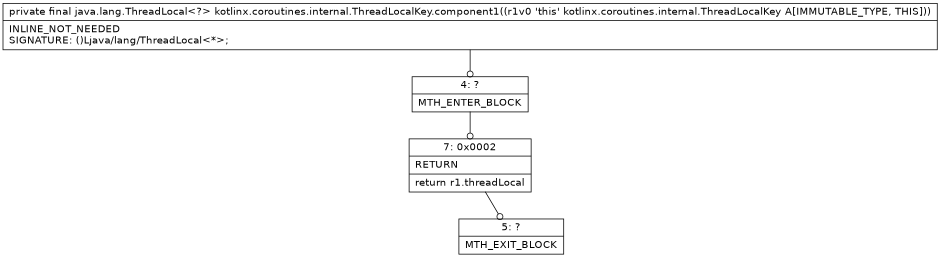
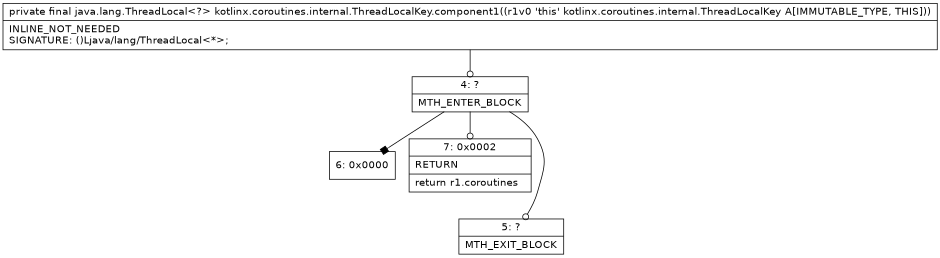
node "6: 0x0000": added
node "7: 0x0002": text "return r1.threadLocal" -> "return r1.coroutines"
edge "7: 0x0002" -> "5: ?": now "4: ?" -> "5: ?"
